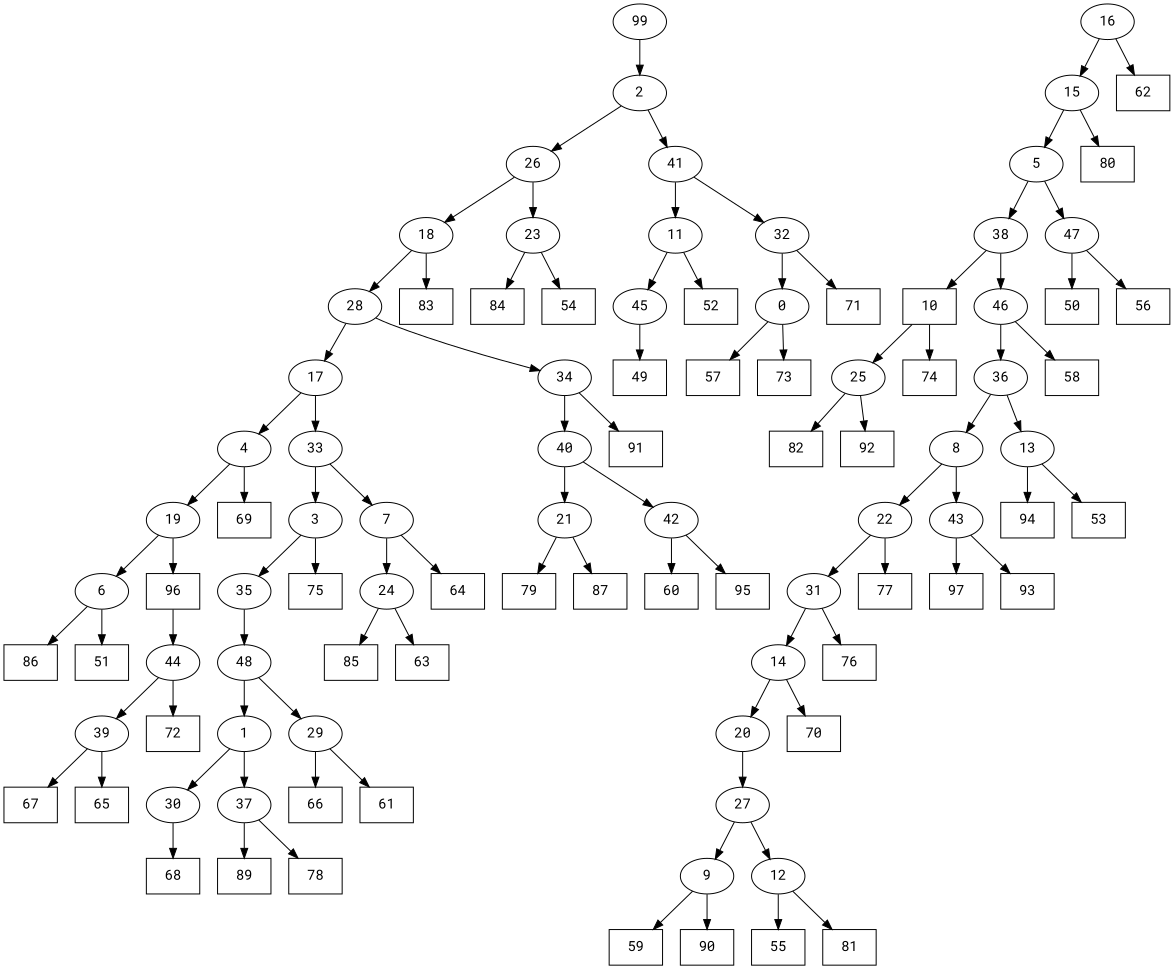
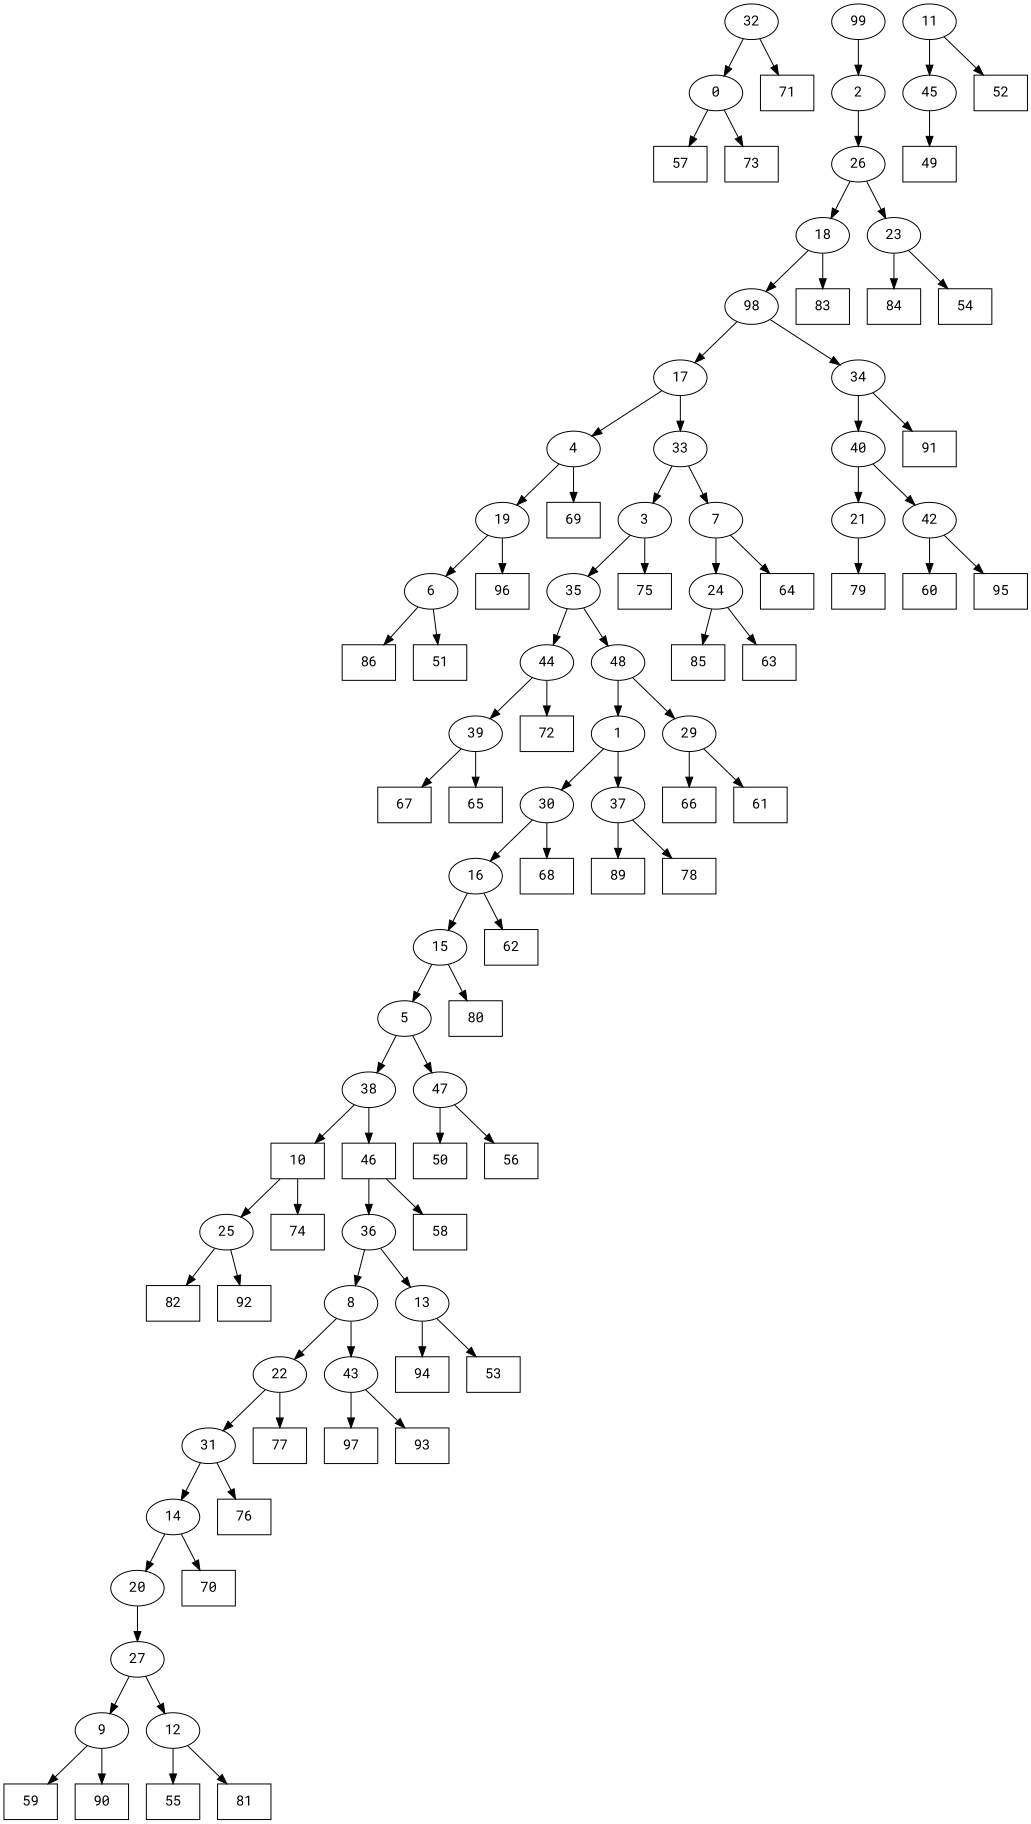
node "41": removed
node "28": label "28" -> "98"
node "46": shape ellipse -> box
node "87": removed
edge "96" -> "44": now "35" -> "44"
edge "30" -> "16": added
